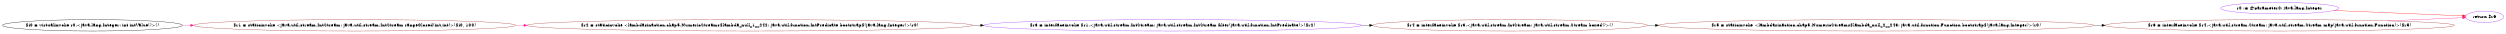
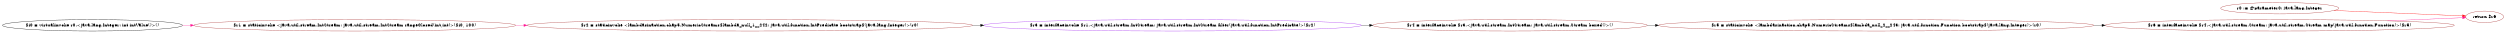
node "r0 := @parameter0: java.lang.Integer": color purple -> brown
node "return $r6": color purple -> brown
